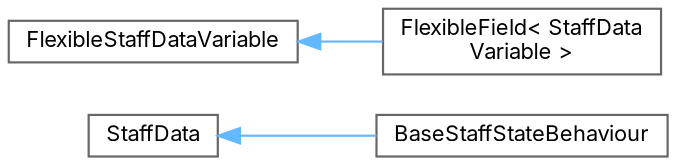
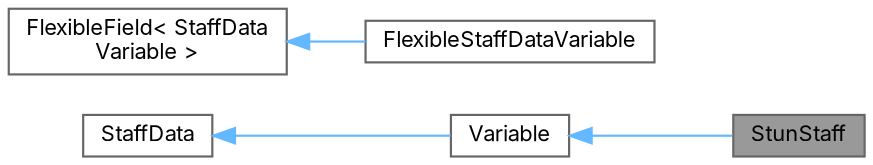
edge "FlexibleField< StaffData Variable >" -> "FlexibleStaffDataVariable": reversed
node "BaseStaffStateBehaviour": label "BaseStaffStateBehaviour" -> "Variable"
node "StunStaff": added
